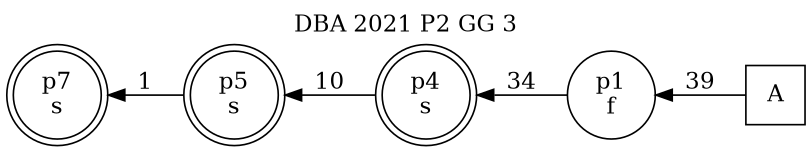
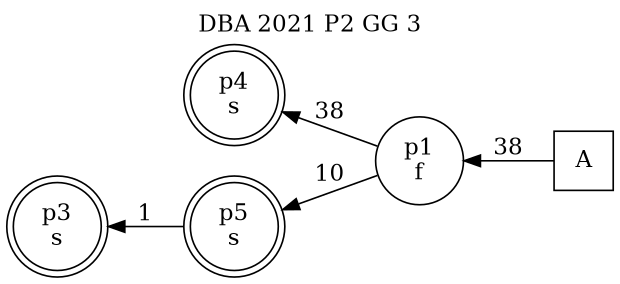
edge "p1 f" -> "p4 s": label "34" -> "38"
edge "A" -> "p1 f": label "39" -> "38"
node "p7 s": label "p7 s" -> "p3 s"
edge "p4 s" -> "p5 s": now "p1 f" -> "p5 s"
